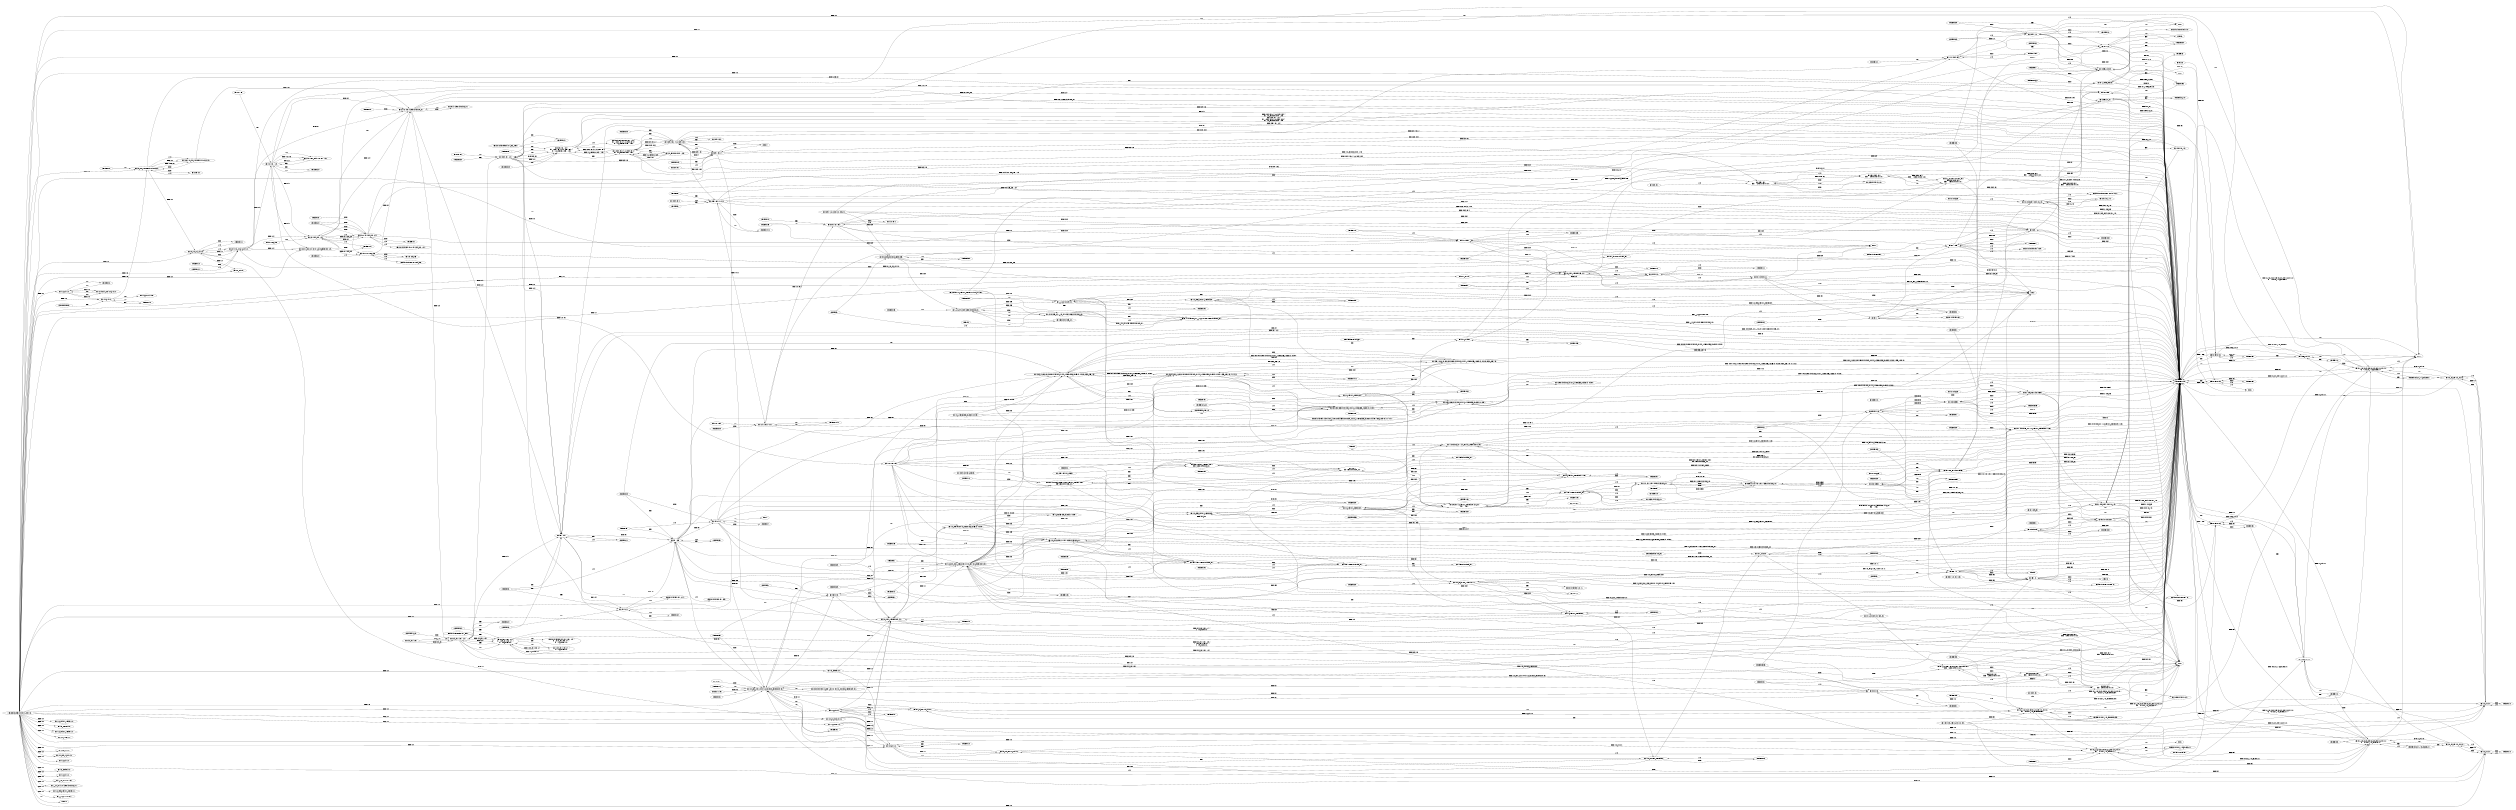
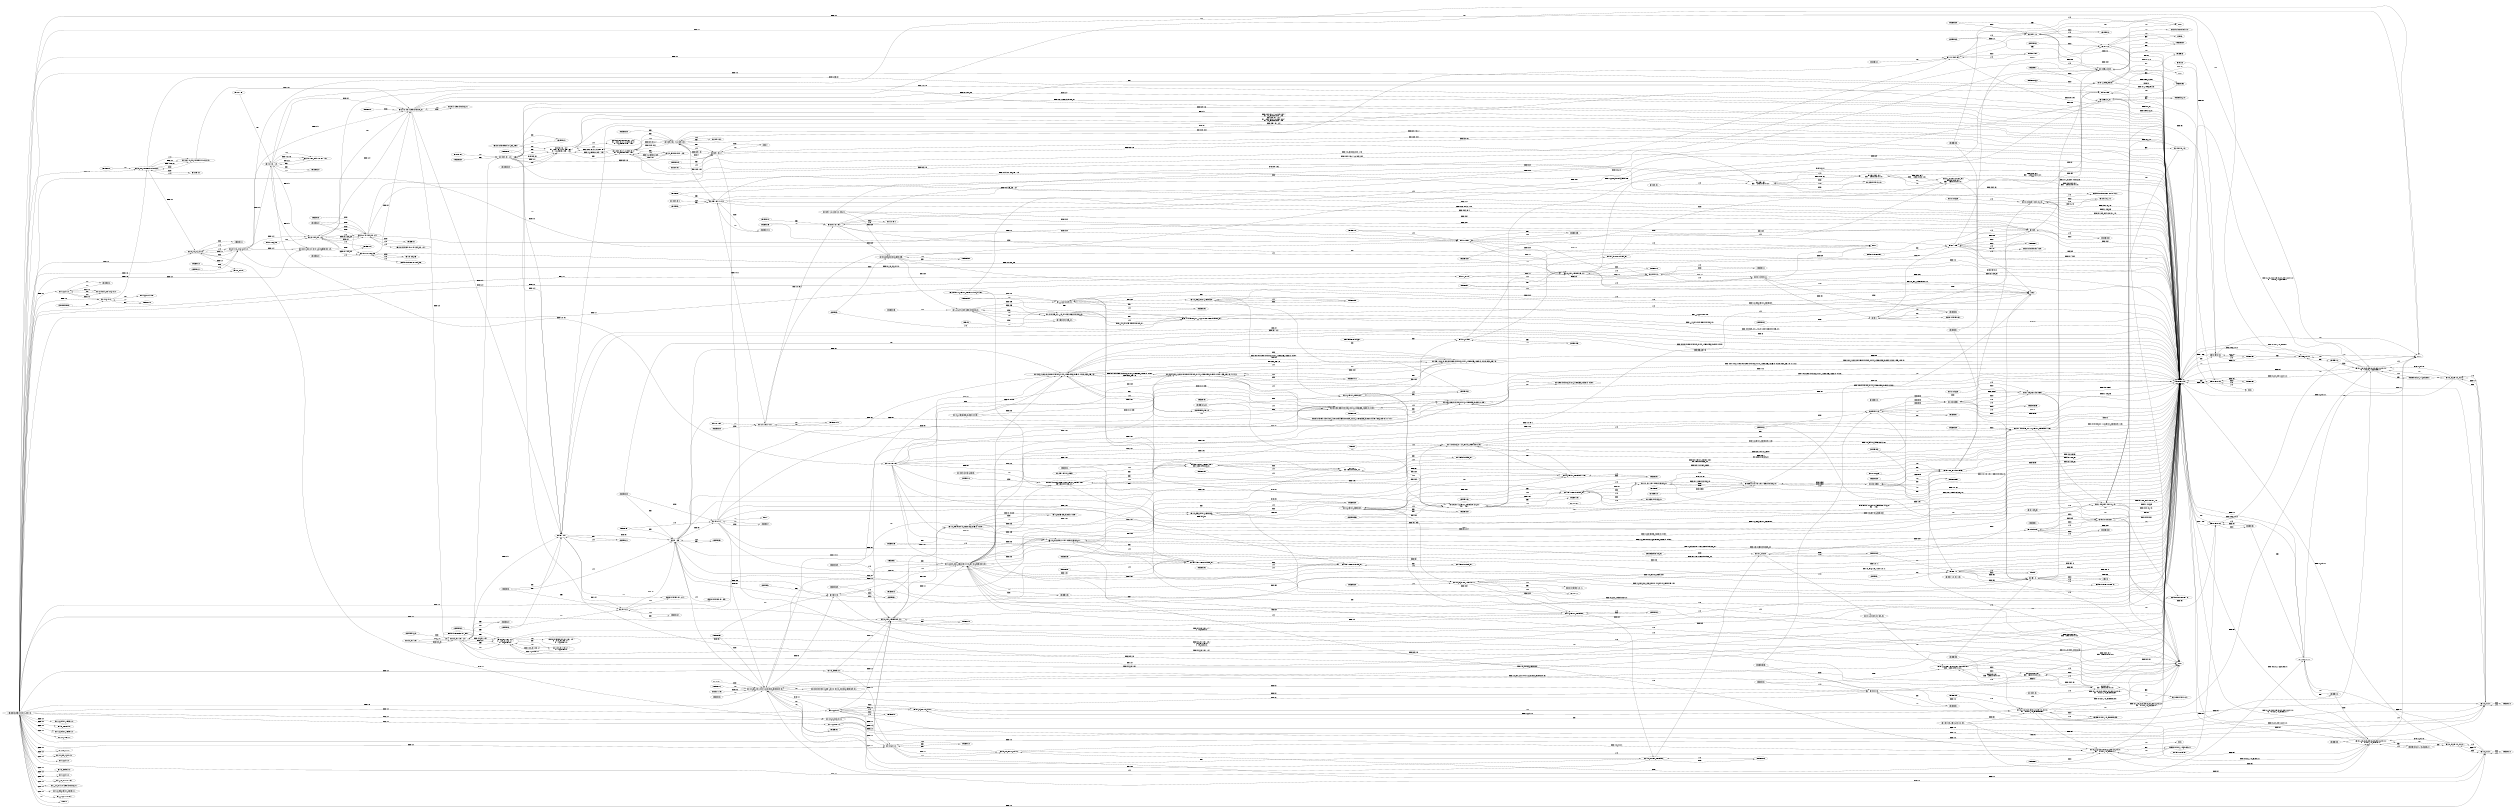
edge "(Call,mtu = ip6_skb_dst_mtu(skb))" -> "(Call,mtu -= hlen + sizeof(struct frag_hdr))": label "DDG: !err" -> "DDG: mtu"
edge "(Call,err || !frag)" -> "(ControlStructure,if (err || !frag))": label "AST: " -> "ATOMIC: "
edge "(Call,len < left)" -> "(Call,skb_put(frag, len + hlen + sizeof(struct frag_hdr)))": label "DDG: len" -> "DDG: NULL"
